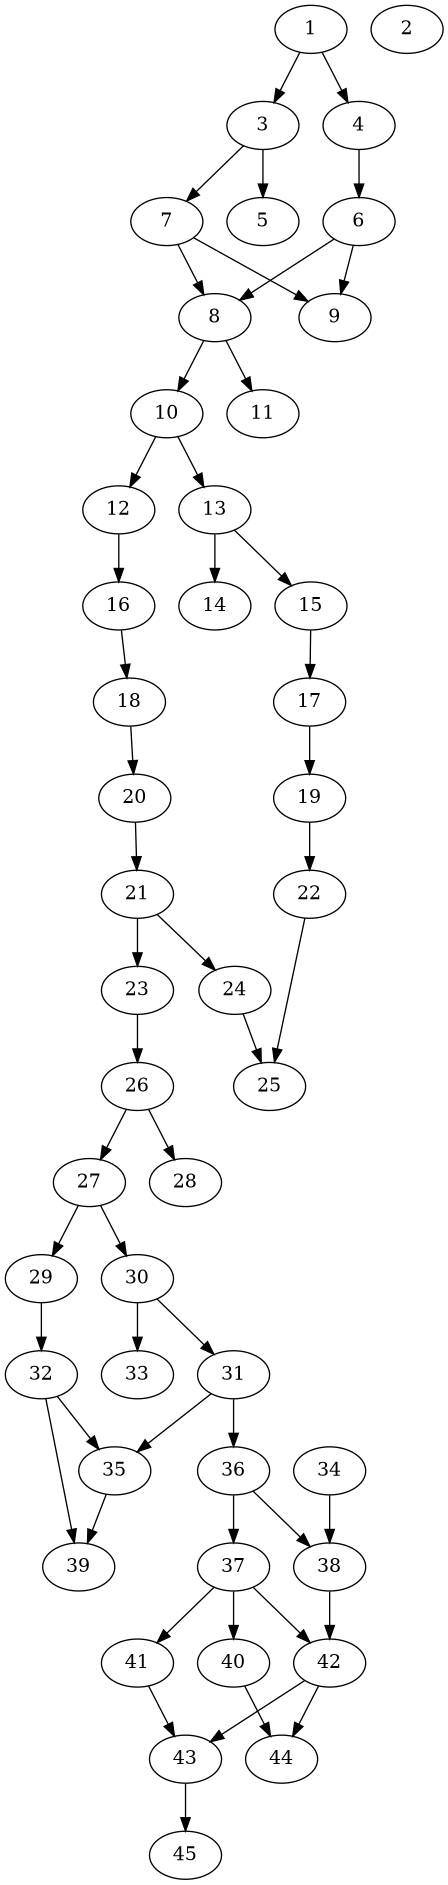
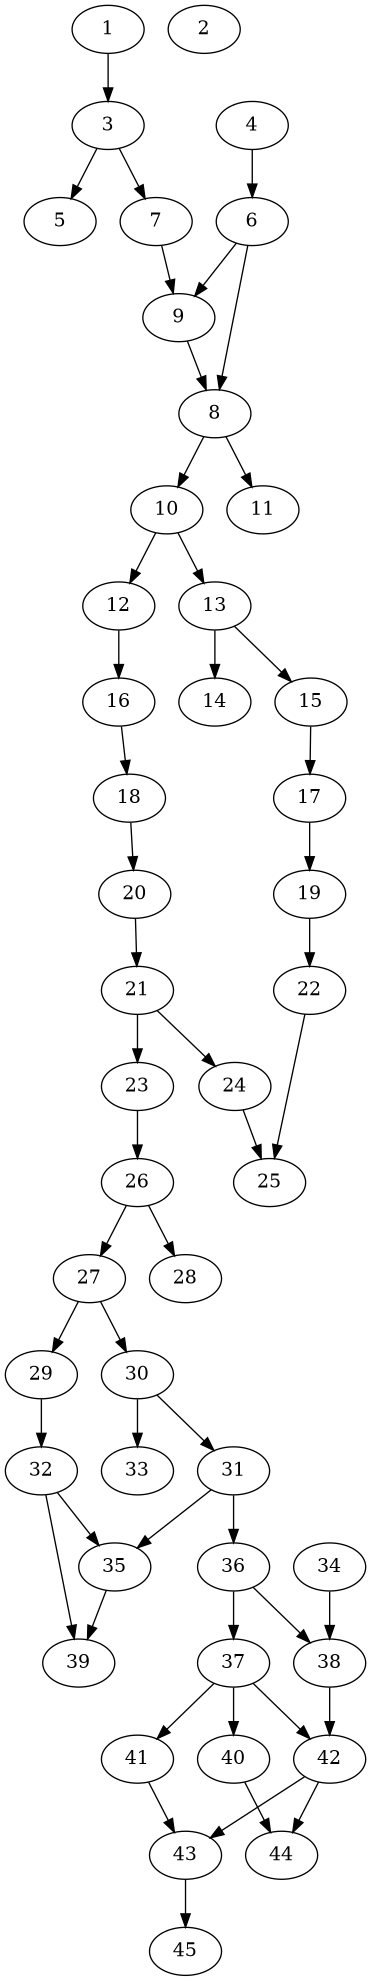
edge "1" -> "4": removed
edge "7" -> "8": now "9" -> "8"
